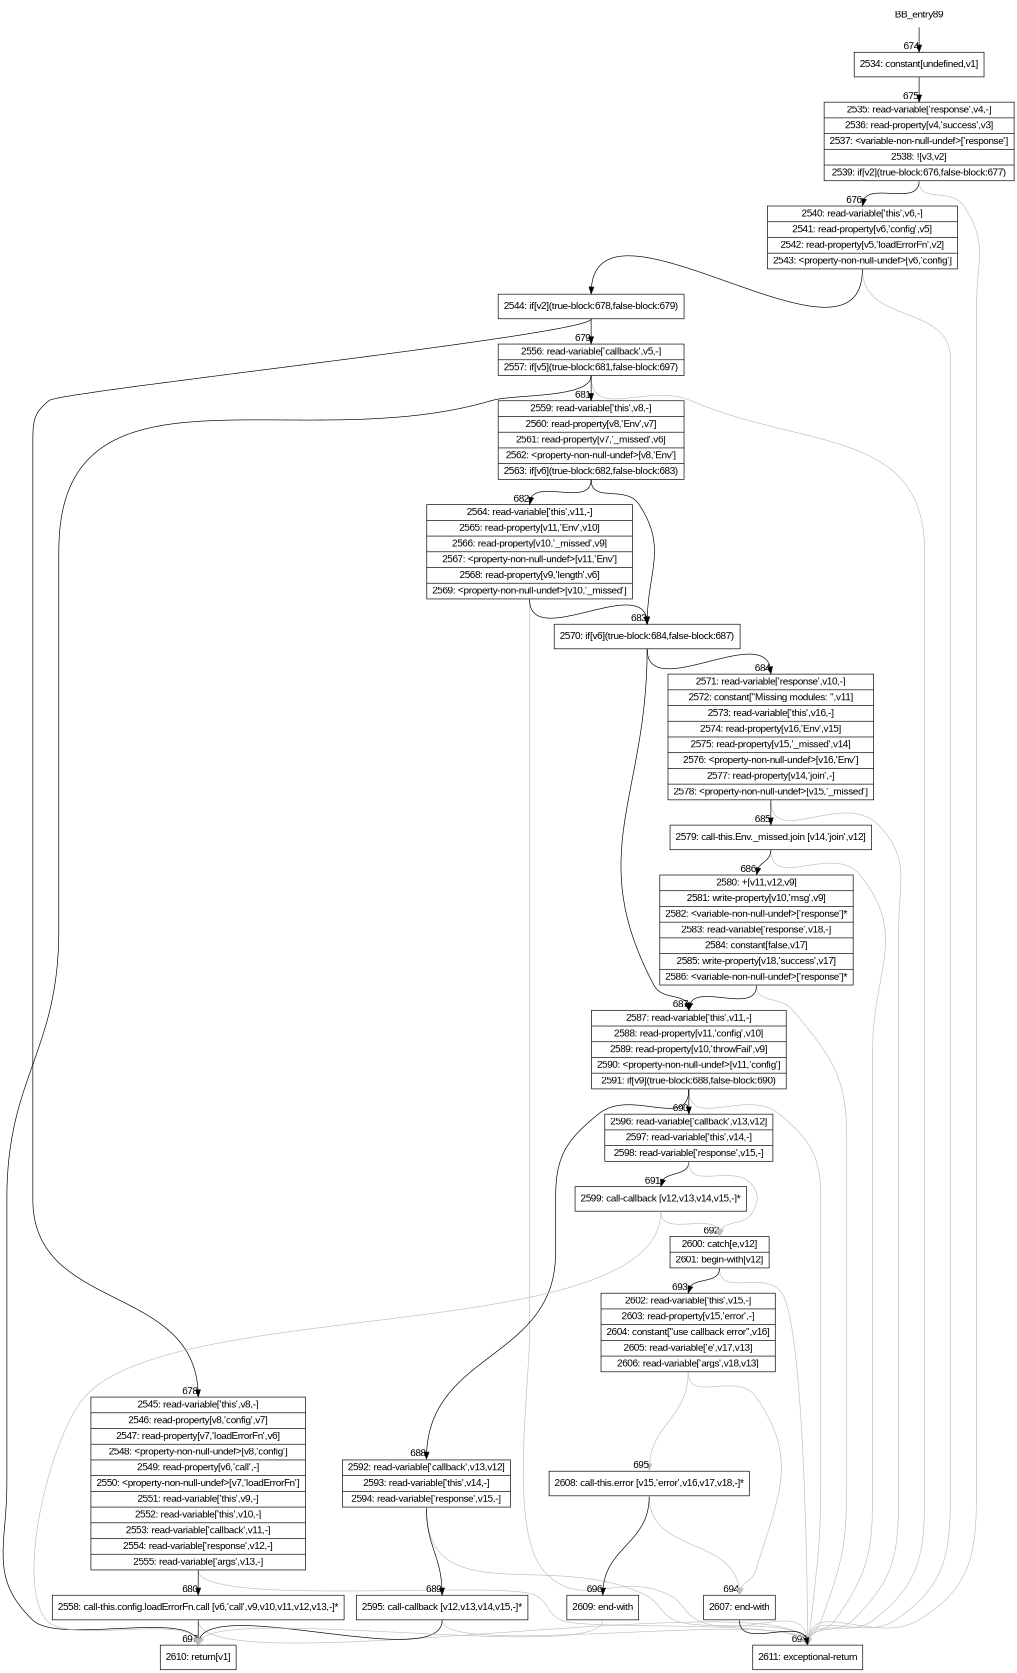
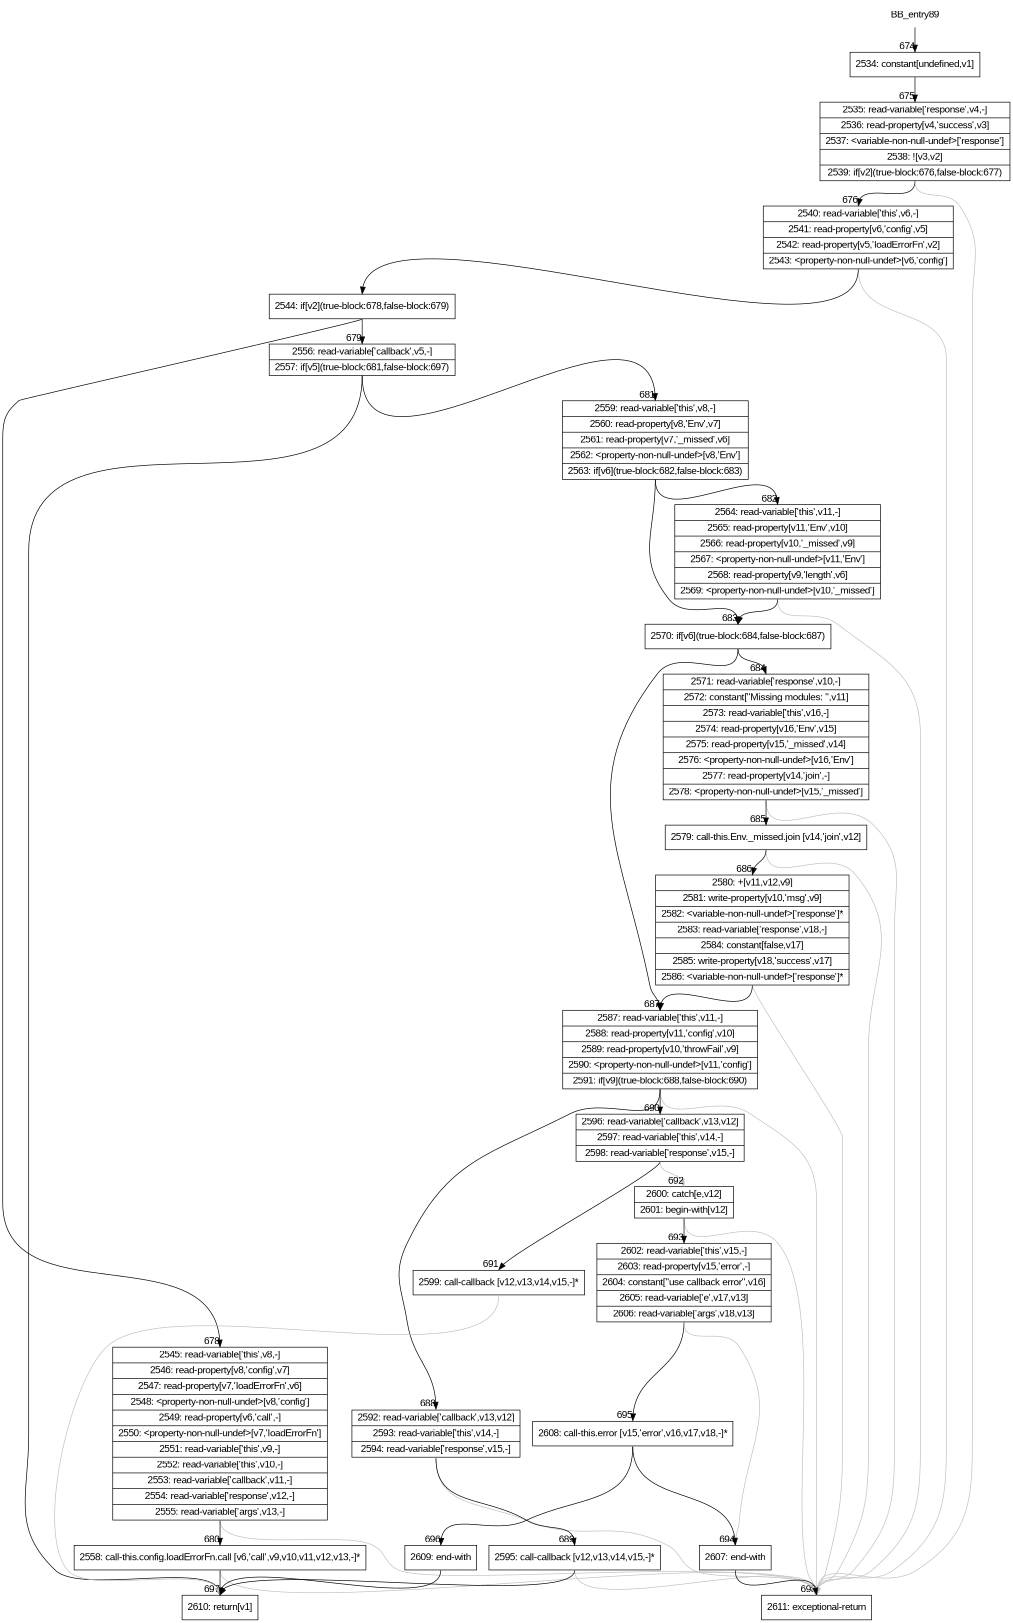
edge "2556: read-variable['callback',v5,-]" -> "2611: exceptional-return": removed
edge "2599: call-callback [v12,v13,v14,v15,-]*" -> "2600: catch[e,v12]": removed
edge "2602: read-variable['this',v15,-]" -> "2608: call-this.error [v15,'error',v16,v17,v18,-]*": color gray -> black
edge "2608: call-this.error [v15,'error',v16,v17,v18,-]*" -> "2607: end-with": color gray -> black
edge "2609: end-with" -> "2610: return[v1]": color gray -> black
